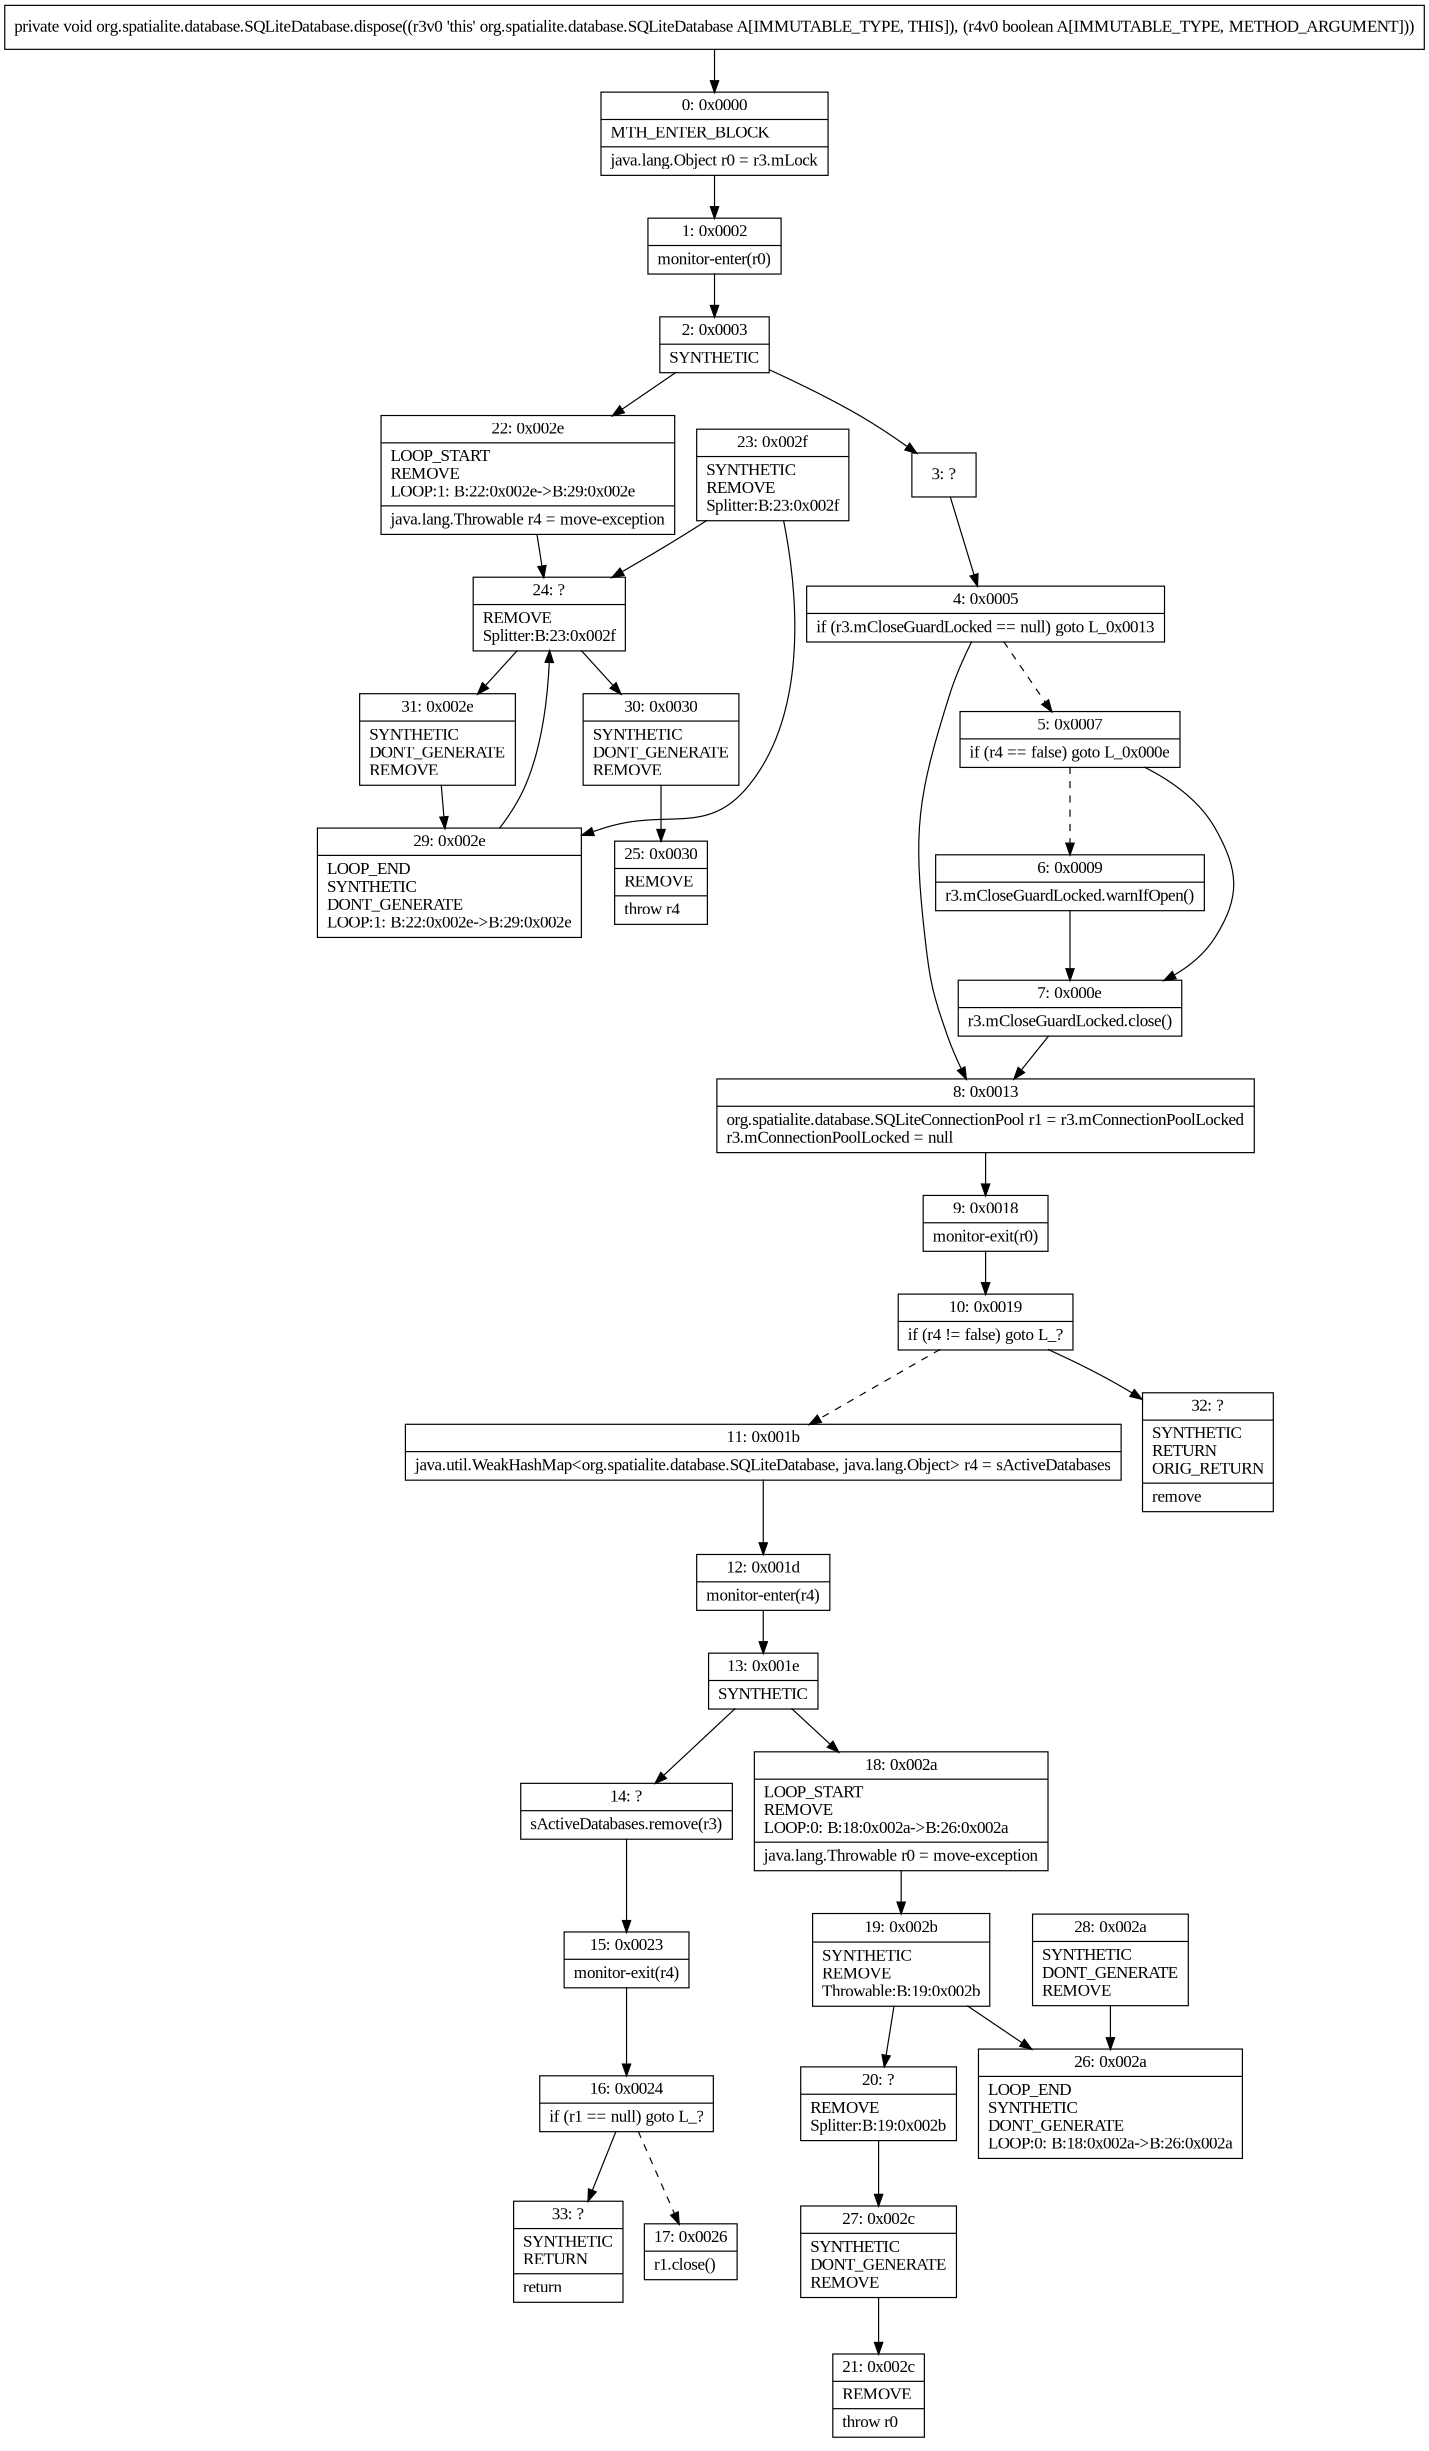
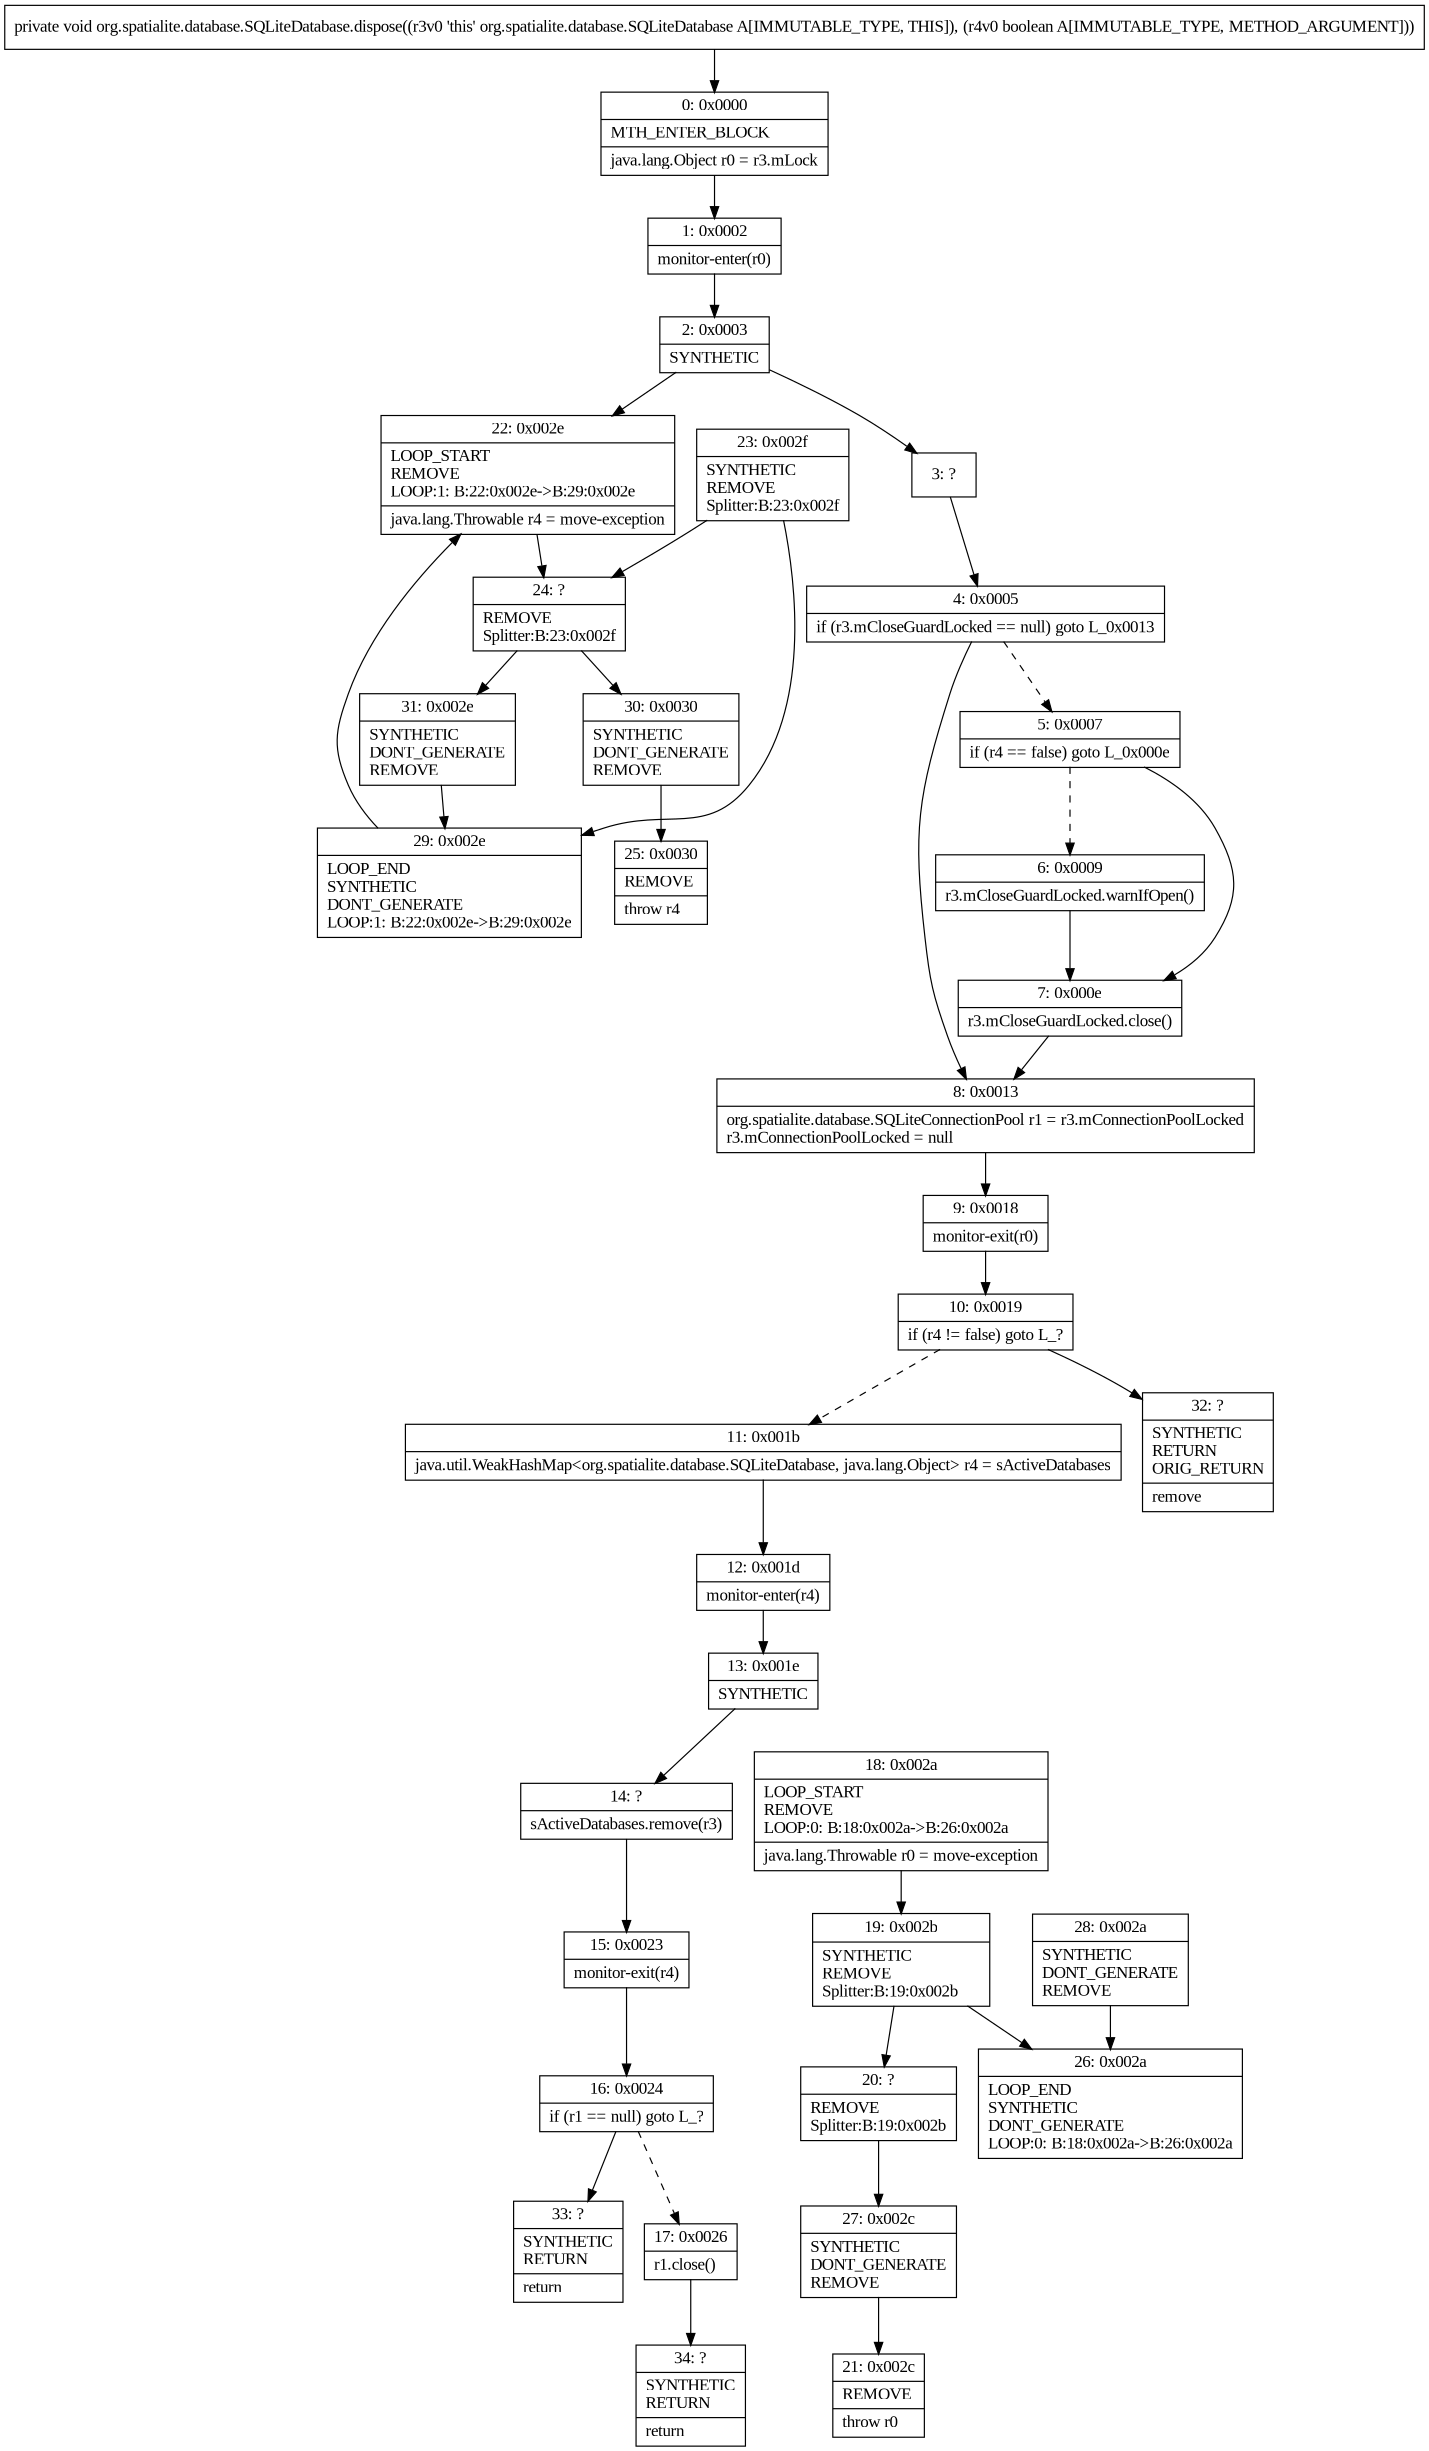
edge "29: 0x002e" -> "24: ?": now "29: 0x002e" -> "22: 0x002e"
edge "13: 0x001e" -> "18: 0x002a": removed
node "19: 0x002b": text "Throwable:B:19:0x002b" -> "Splitter:B:19:0x002b"
node "34: ?": added
